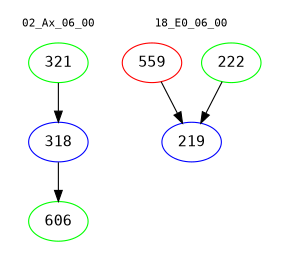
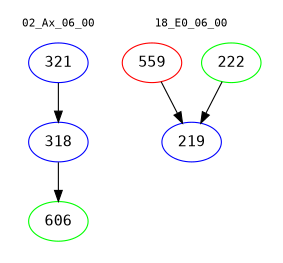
node "321": color green -> blue
